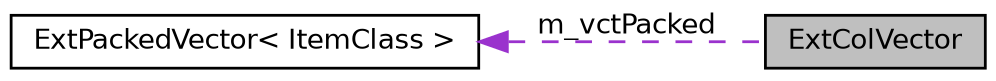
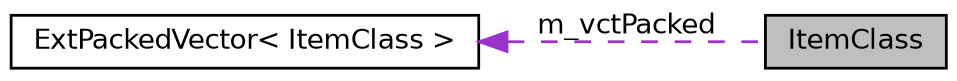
node "ExtColVector": label "ExtColVector" -> "ItemClass"
